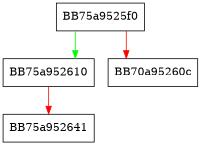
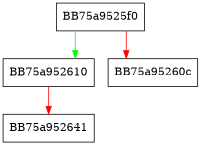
node "BB70a95260c": label "BB70a95260c" -> "BB75a95260c"
